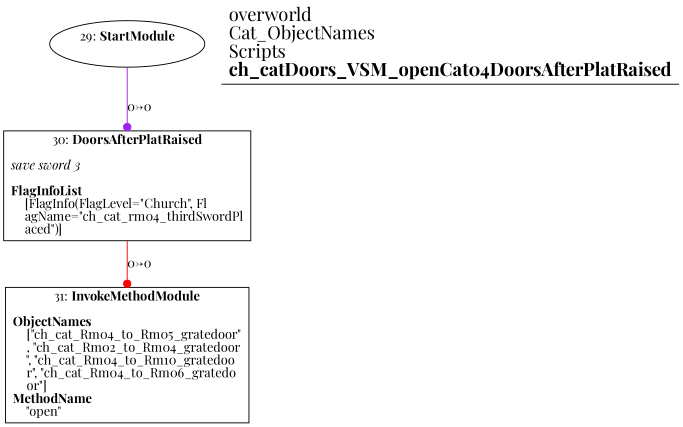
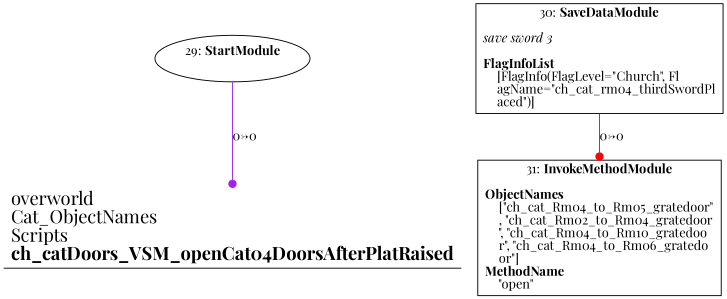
edge "29:" -> "30:": now "29:" -> "overworld"
node "30:": text "DoorsAfterPlatRaised" -> "SaveDataModule"
